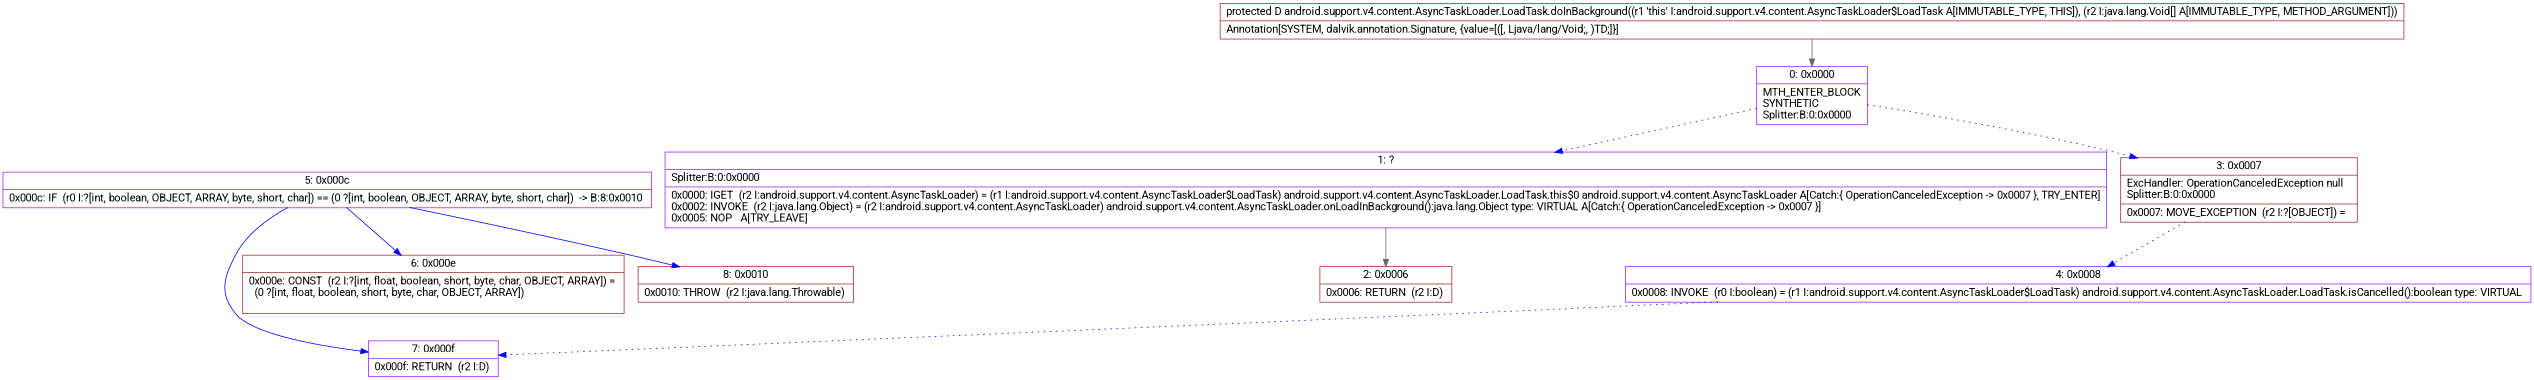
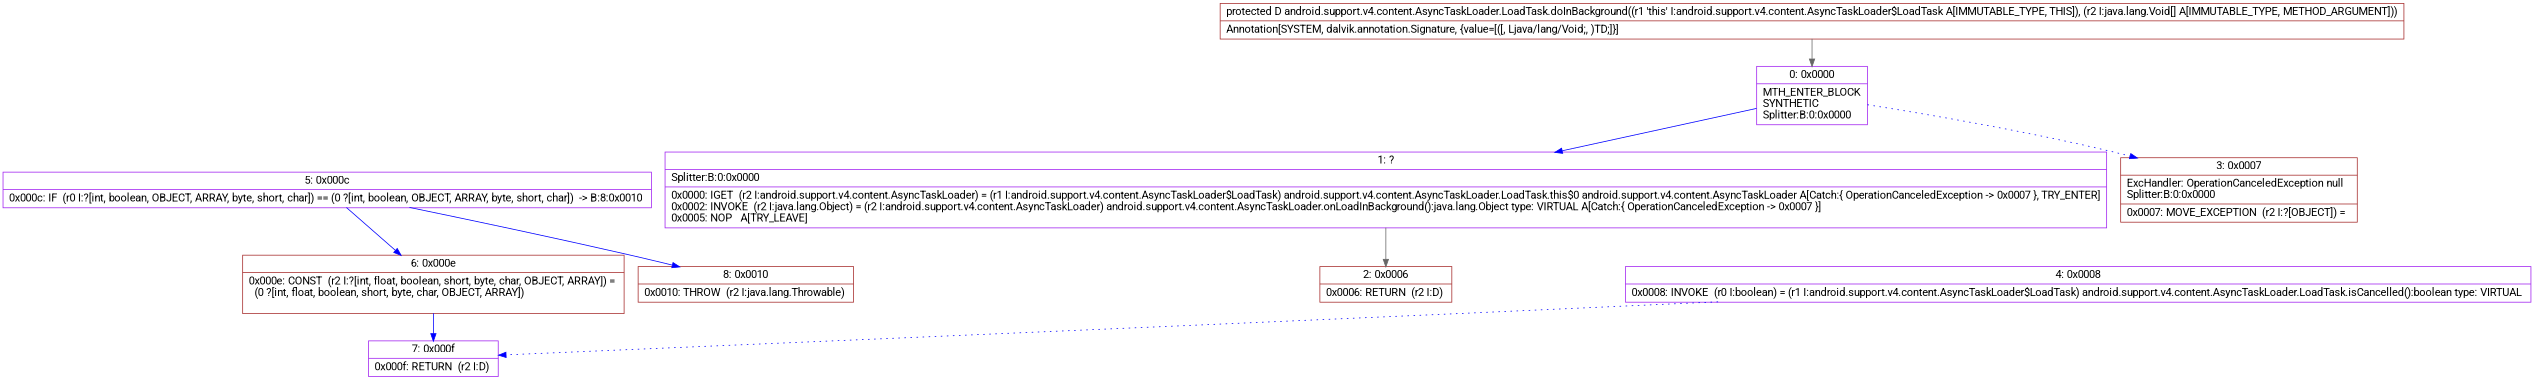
edge "0: 0x0000" -> "1: ?": style dotted -> solid
edge "3: 0x0007" -> "4: 0x0008": removed
edge "5: 0x000c" -> "7: 0x000f": now "6: 0x000e" -> "7: 0x000f"
